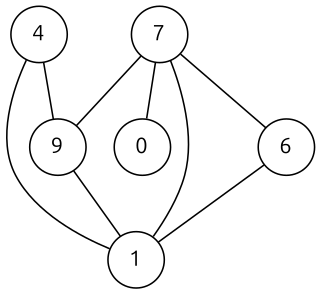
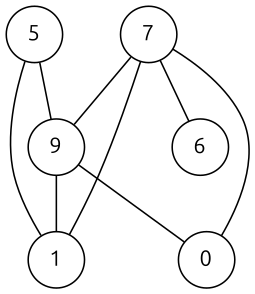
node "4": label "4" -> "5"
edge "9" -- "0": added
edge "6" -- "1": removed
